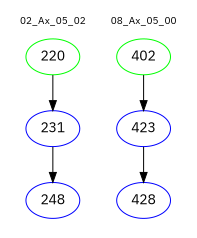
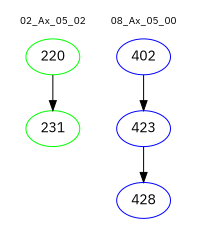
node "402": color green -> blue
node "231": color blue -> green
node "248": removed
